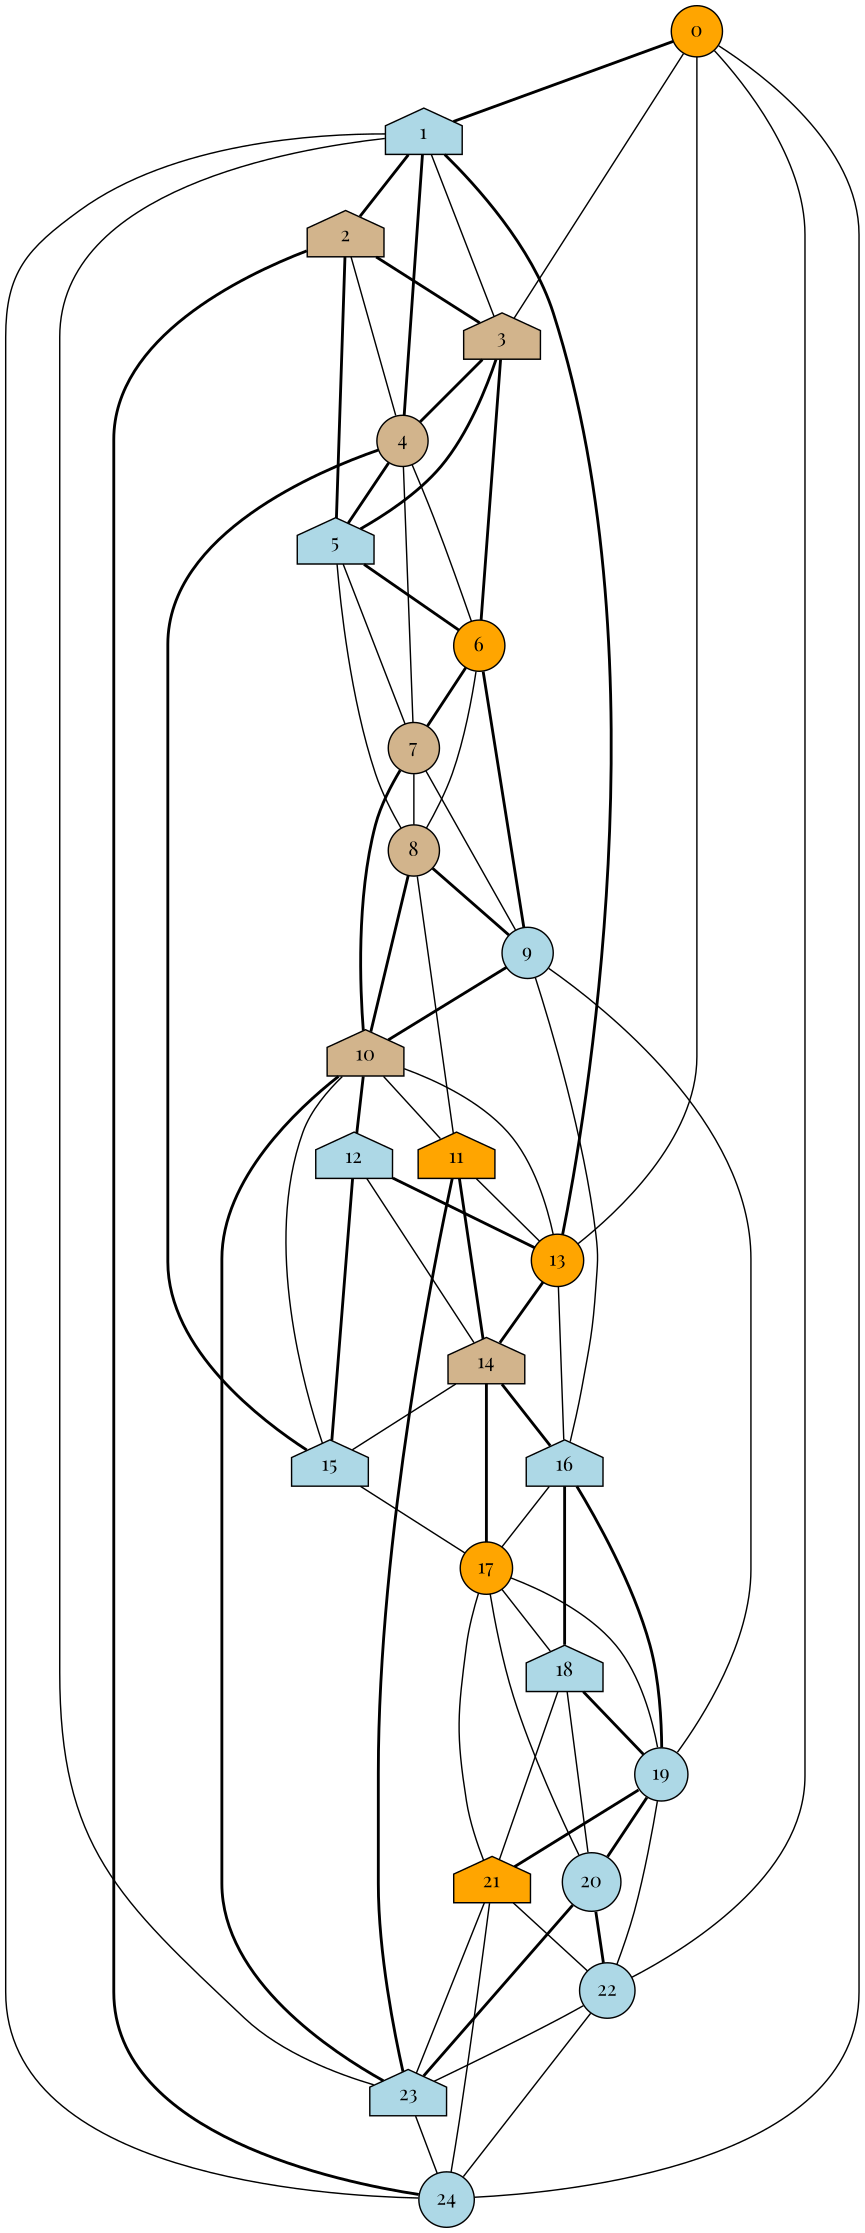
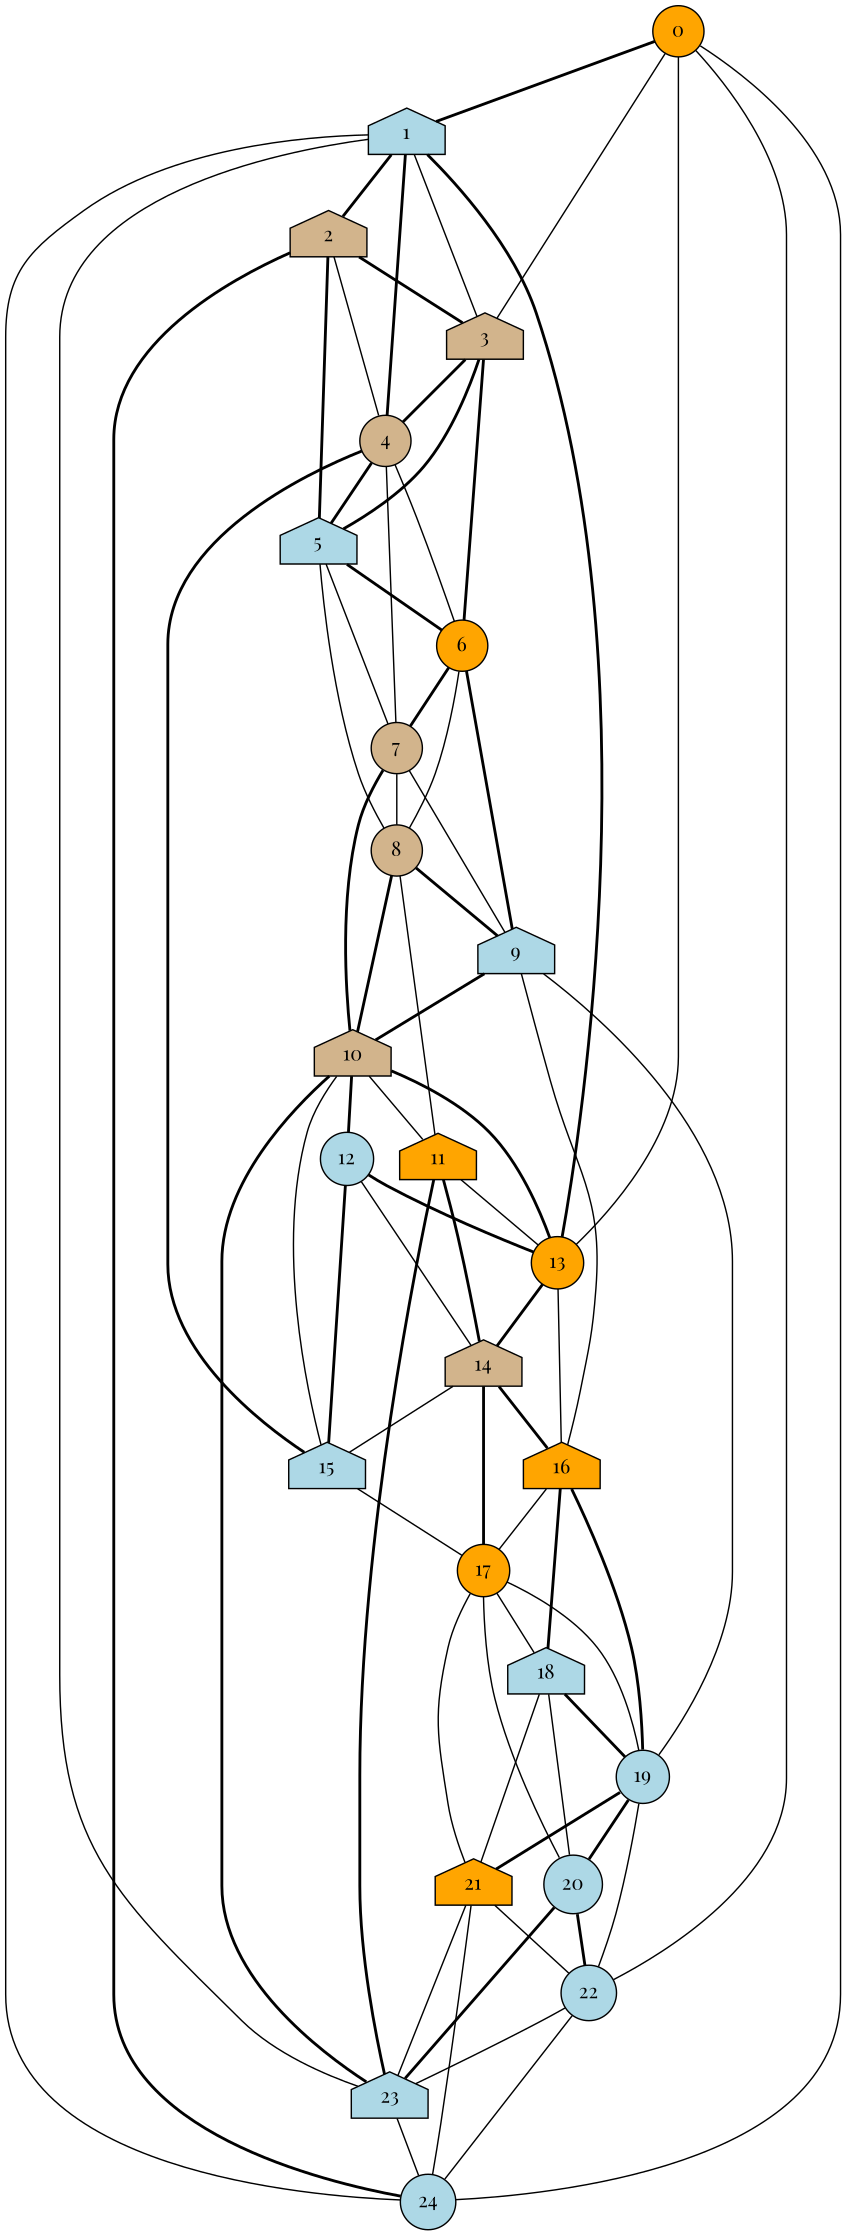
node "9": shape circle -> house
edge "10" -- "13": style solid -> bold
node "12": shape house -> circle
node "16": fillcolor lightblue -> orange
